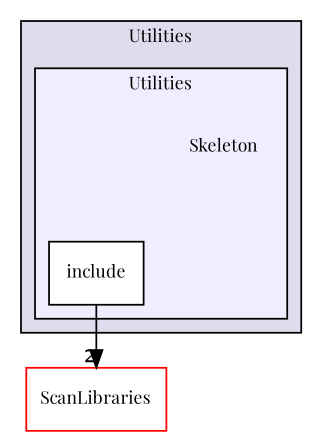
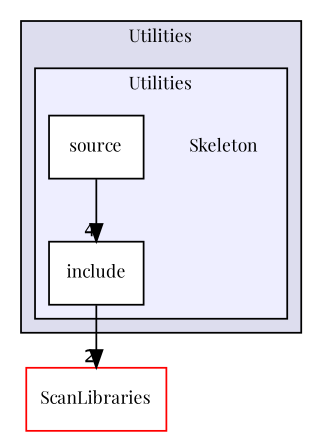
node "source": added
